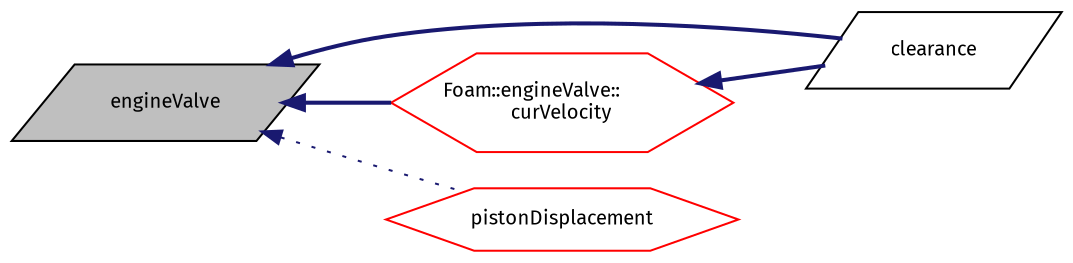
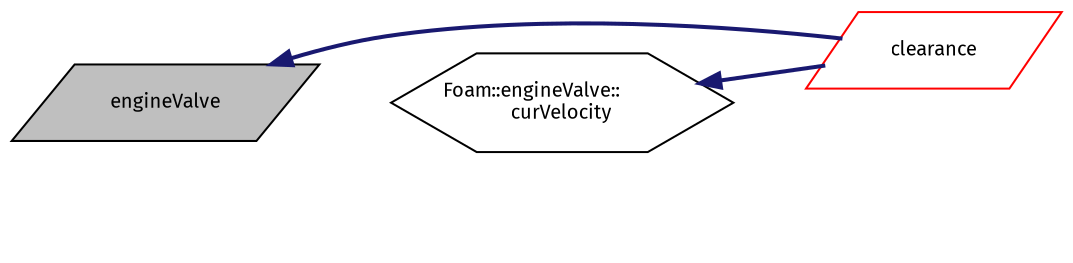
node "clearance": color black -> red
edge "Foam::engineValve:: curVelocity" -> "engineValve": removed
node "Foam::engineValve:: curVelocity": color red -> black
node "pistonDisplacement": removed
